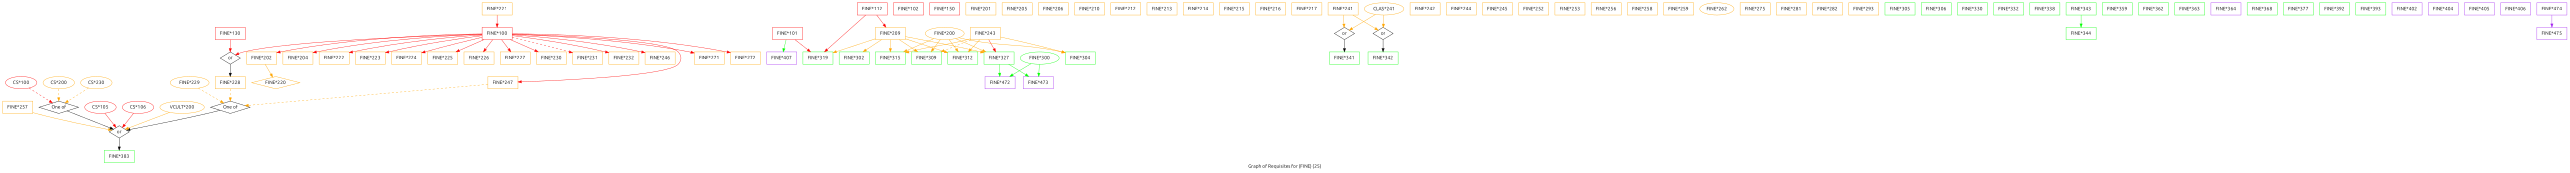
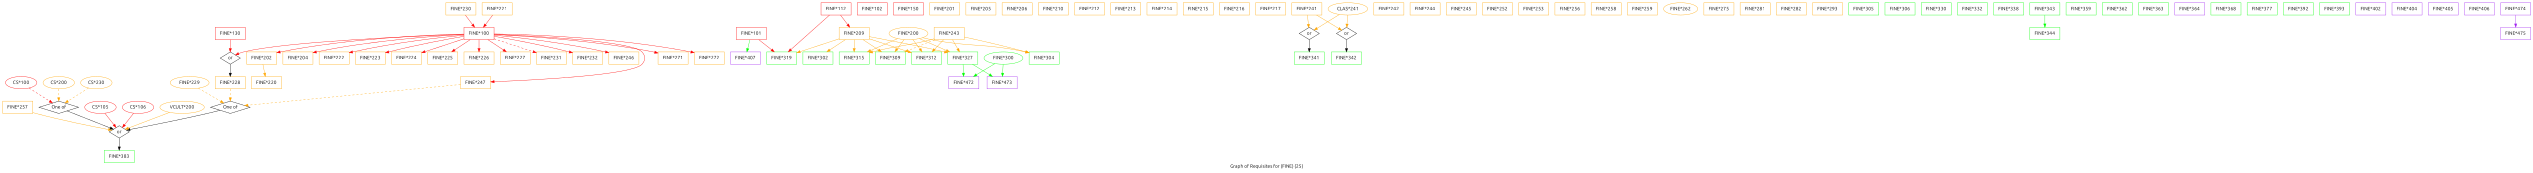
edge "FINE*100" -> "FINE*230": reversed
edge "FINE*243" -> "FINE*327": color red -> orange
node "FINE*220": shape diamond -> box
